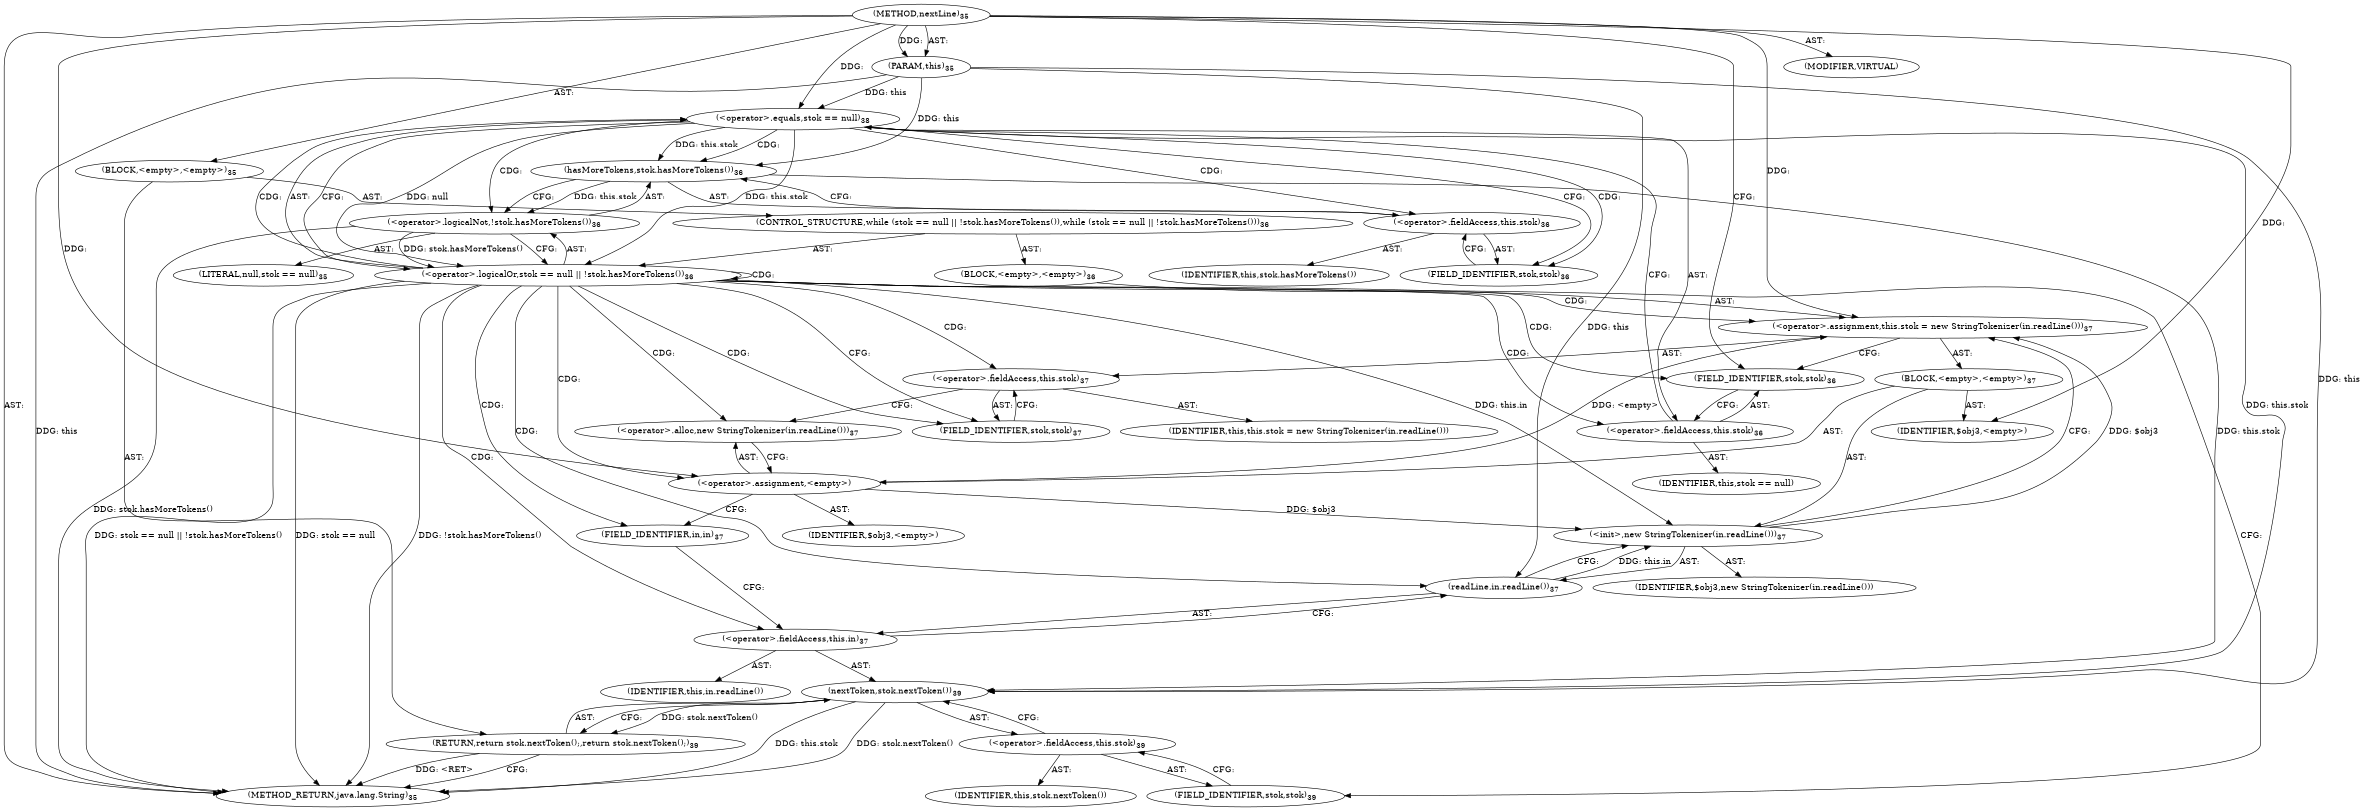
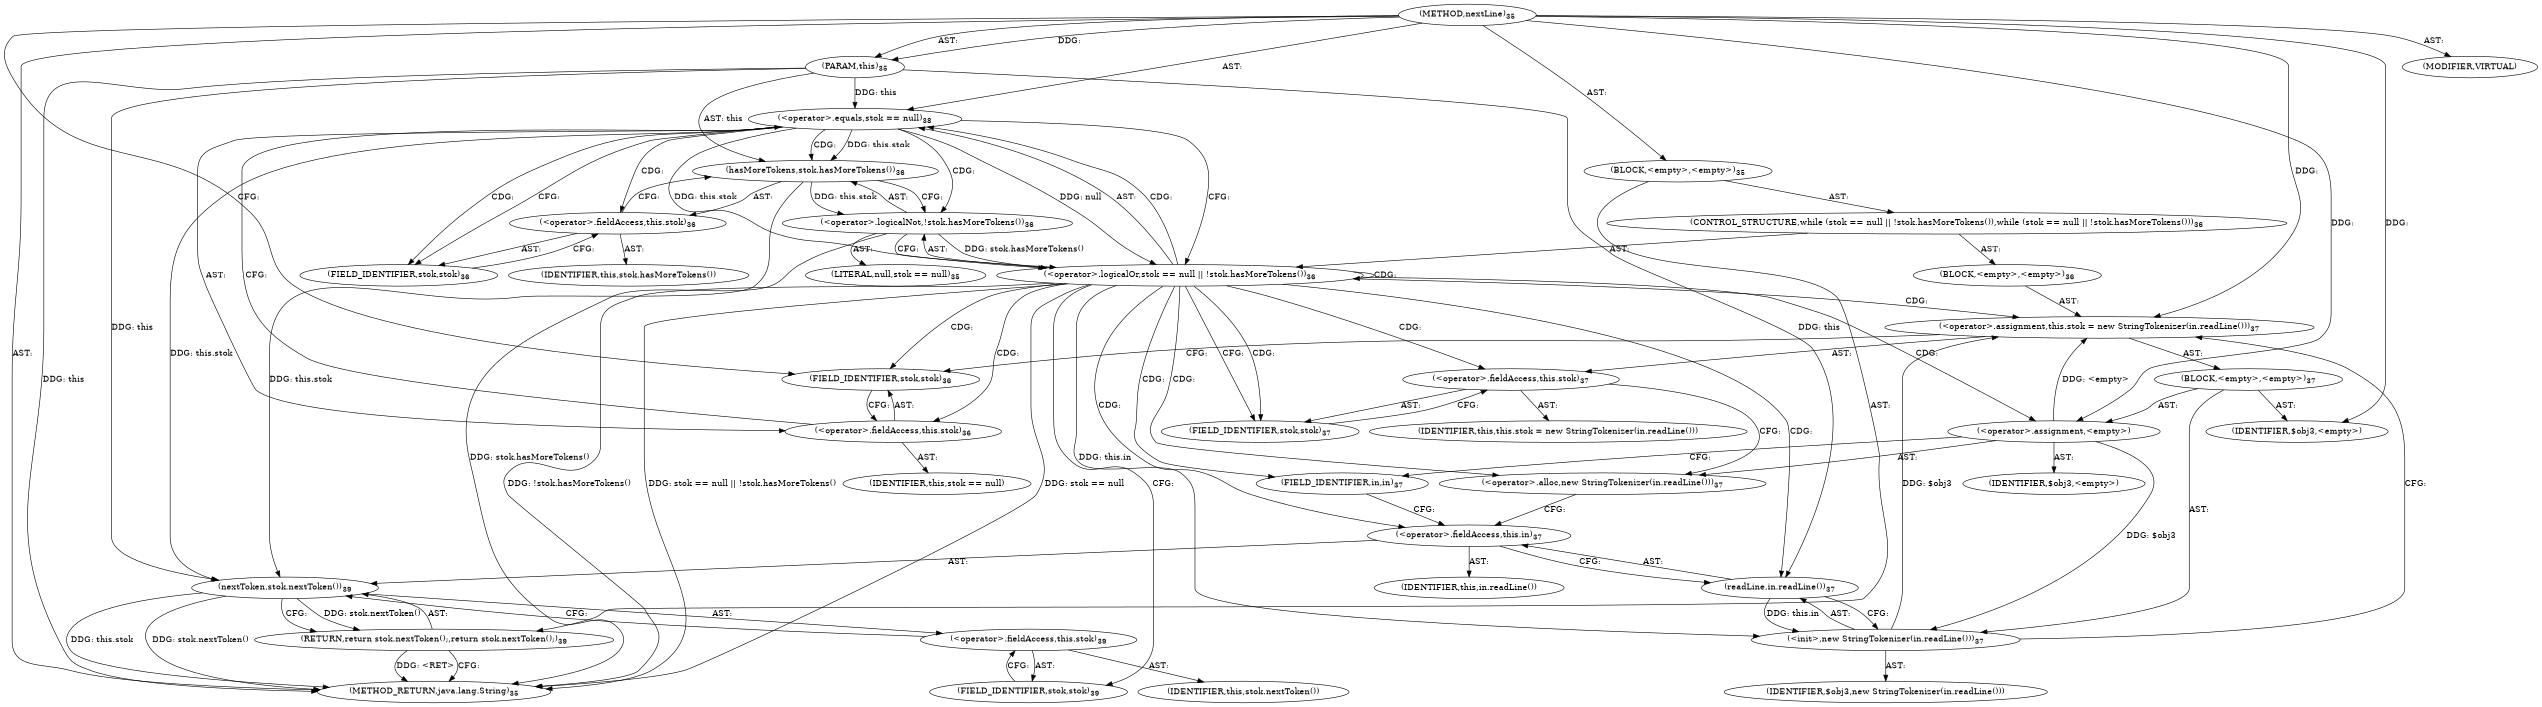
edge "(METHOD,nextLine)" -> "(<operator>.equals,stok == null)": label "DDG: " -> "AST: "
edge "(PARAM,this)" -> "(hasMoreTokens,stok.hasMoreTokens())": label "DDG: this" -> "AST: this"
edge "(<operator>.alloc,new StringTokenizer(in.readLine()))" -> "(<operator>.assignment,<empty>)": now "(<operator>.alloc,new StringTokenizer(in.readLine()))" -> "(<operator>.fieldAccess,this.in)"
